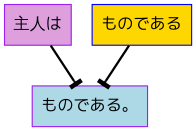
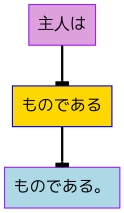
edge "主人は" -> "ものである。": now "主人は" -> "ものである"
